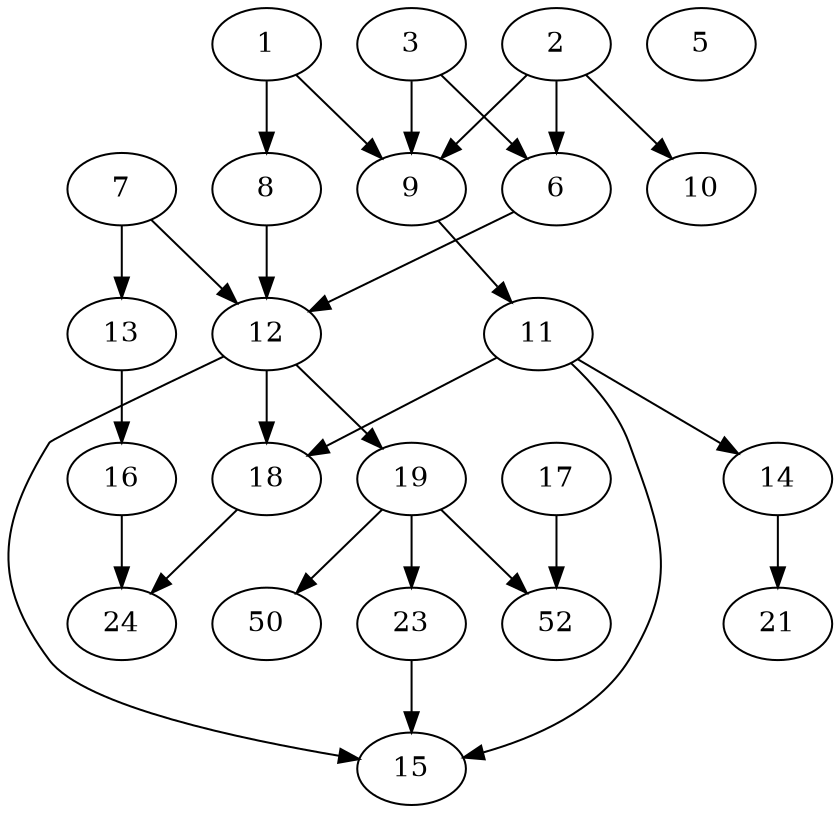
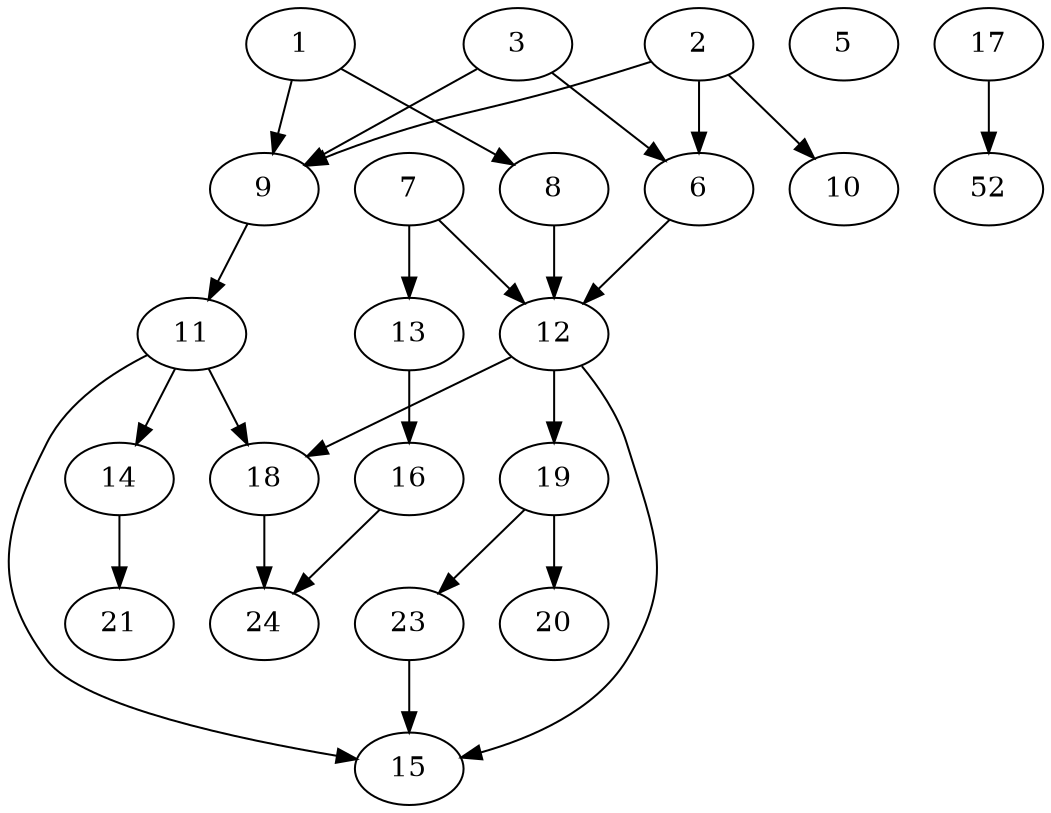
edge "19" -> "52": removed
node "50": label "50" -> "20"
